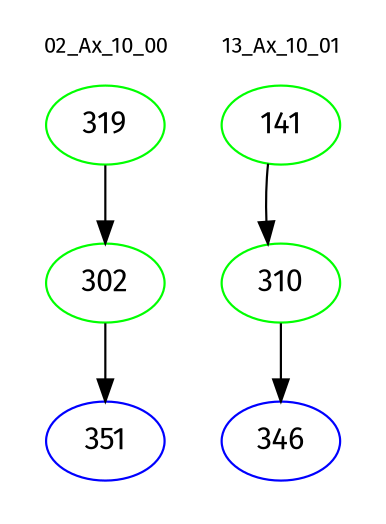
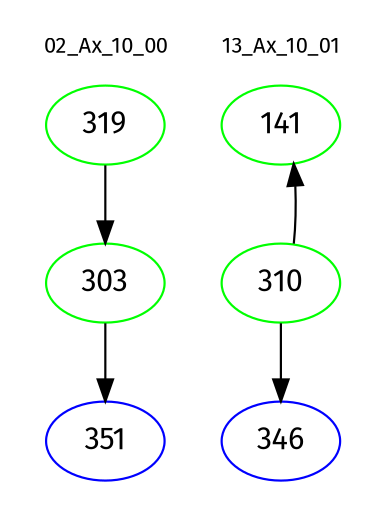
edge "141" -> "310": reversed
node "302": label "302" -> "303"
